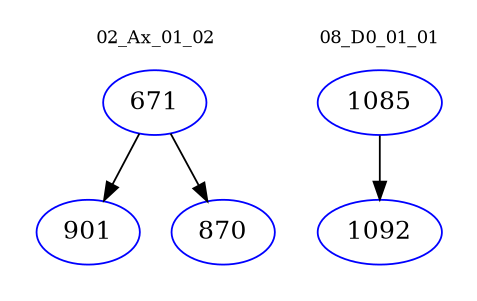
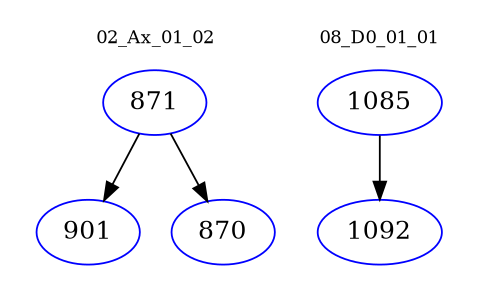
node "671": label "671" -> "871"
